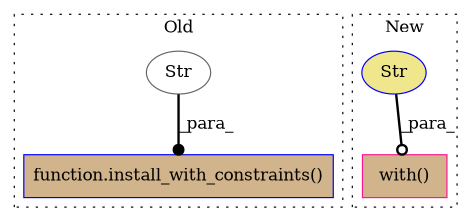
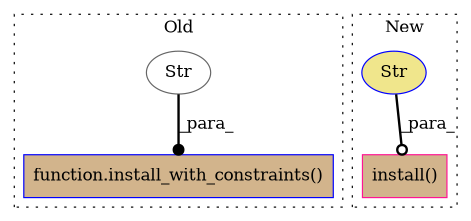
node "with()": label "with()" -> "install()"
